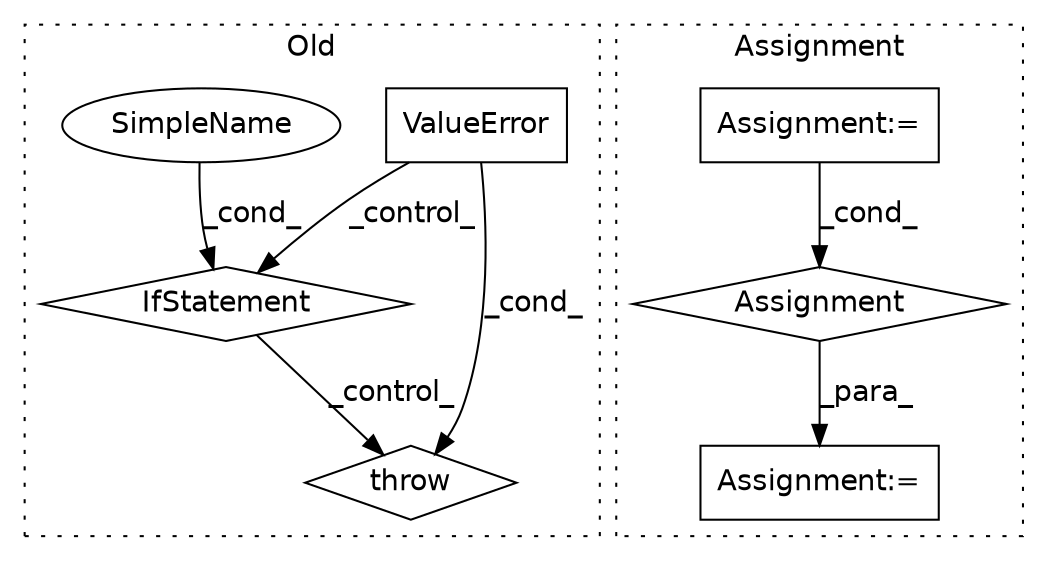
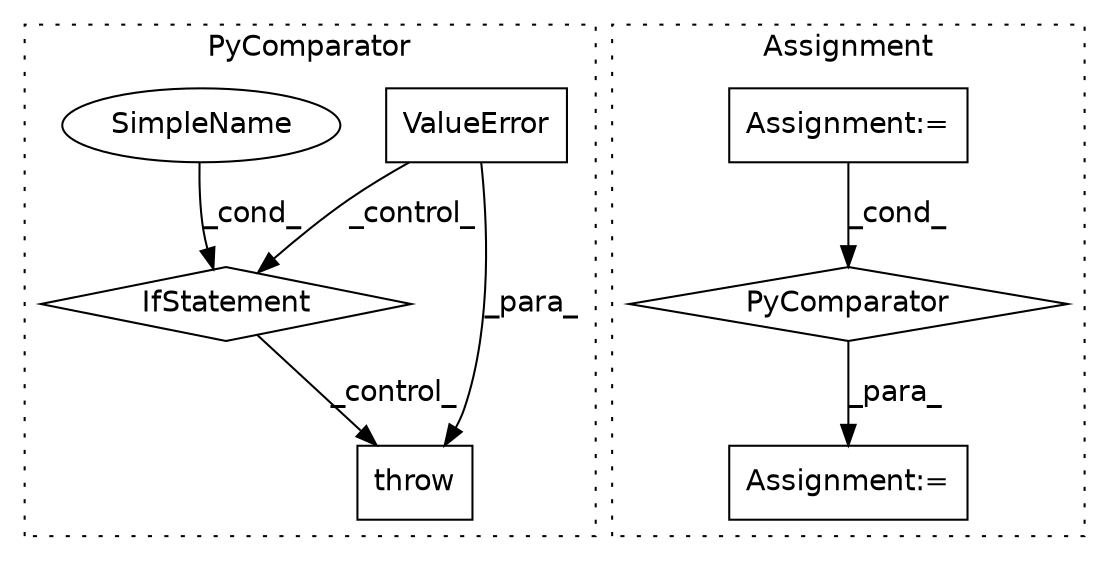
cluster "Old": label "Old" -> "PyComparator"
edge "ValueError" -> "throw": label "_cond_" -> "_para_"
node "Assignment": label "Assignment" -> "PyComparator"
node "throw": shape diamond -> box
